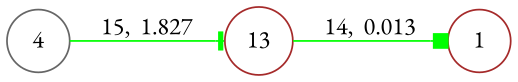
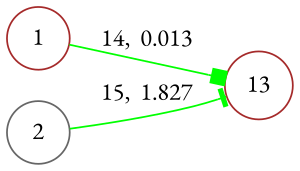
node "4": label "4" -> "2"
edge "13" -> "1": reversed
